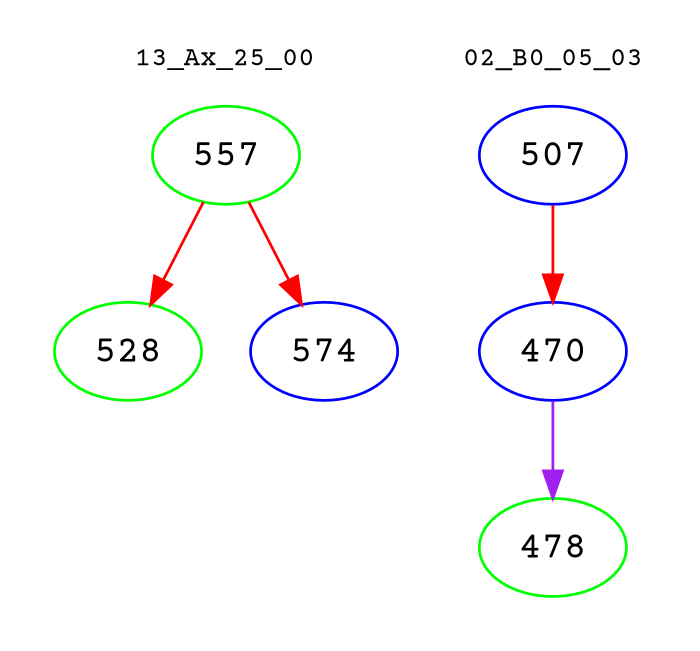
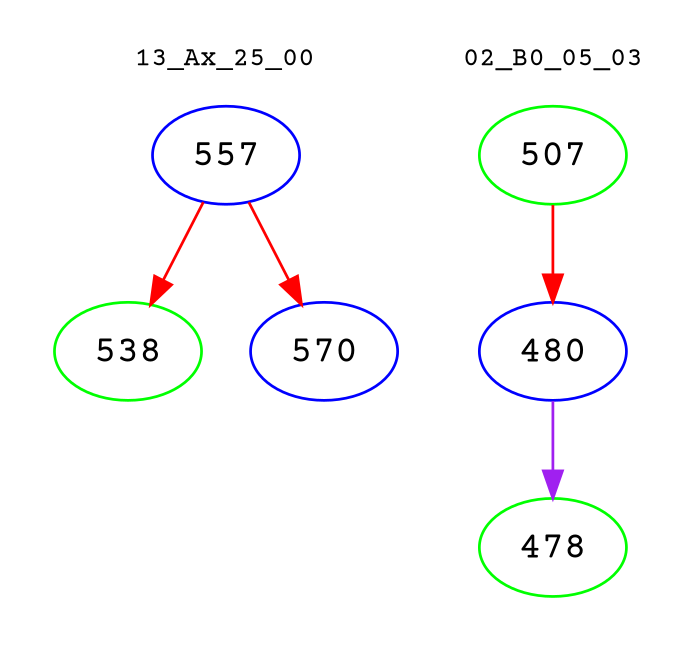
node "557": color green -> blue
node "507": color blue -> green
node "528": label "528" -> "538"
node "574": label "574" -> "570"
node "470": label "470" -> "480"
